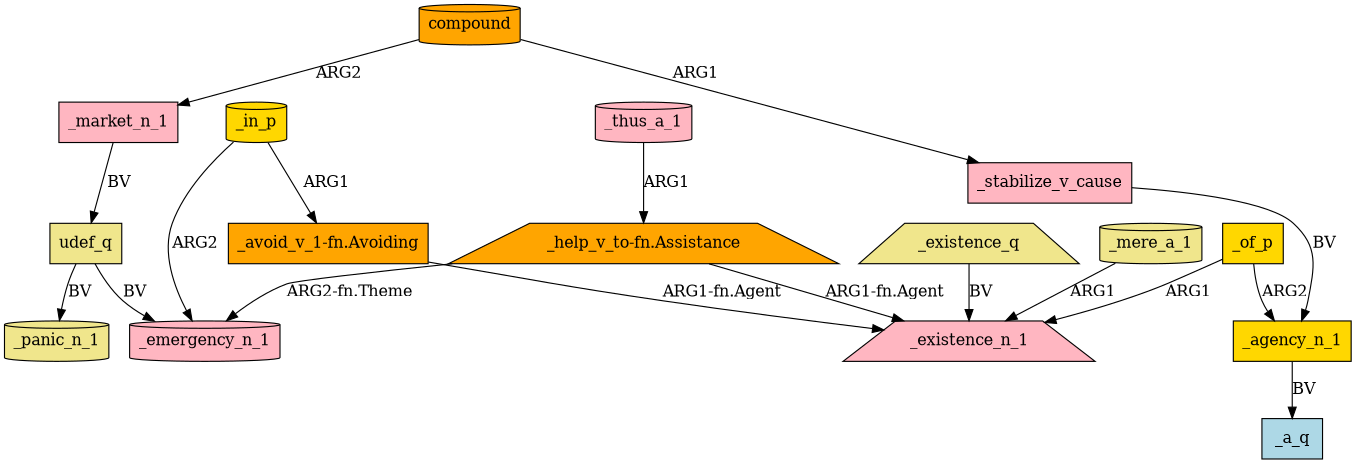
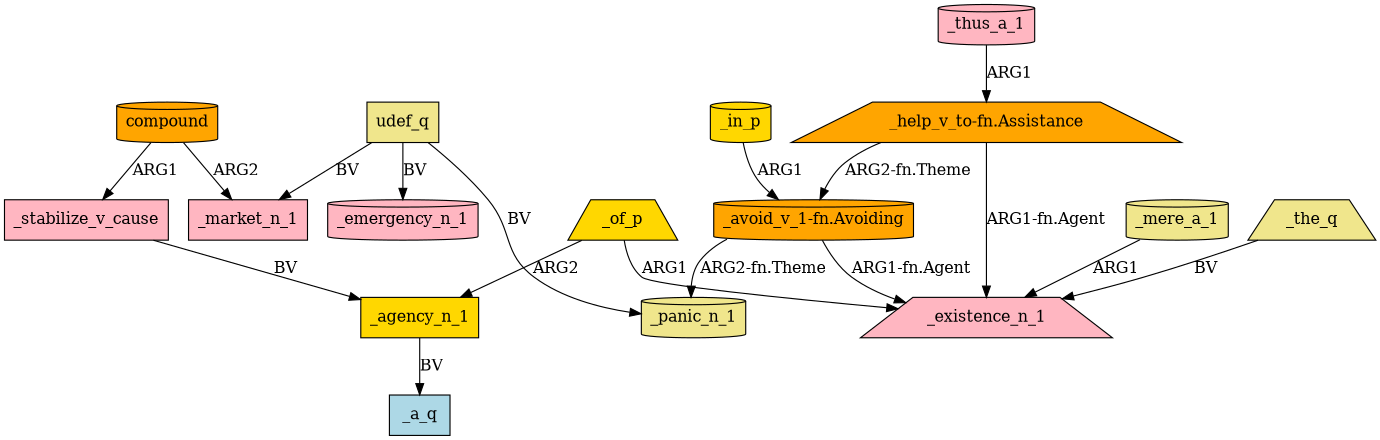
edge "_market_n_1" -> "udef_q": reversed
edge "_in_p" -> "_emergency_n_1": removed, label "ARG2"
node "_avoid_v_1-fn.Avoiding": shape box -> cylinder
node "_existence_q": label "_existence_q" -> "_the_q"
node "_of_p": shape box -> trapezium
edge "_avoid_v_1-fn.Avoiding" -> "_panic_n_1": added, label "ARG2-fn.Theme"
edge "_help_v_to-fn.Assistance" -> "_emergency_n_1": now "_help_v_to-fn.Assistance" -> "_avoid_v_1-fn.Avoiding"
